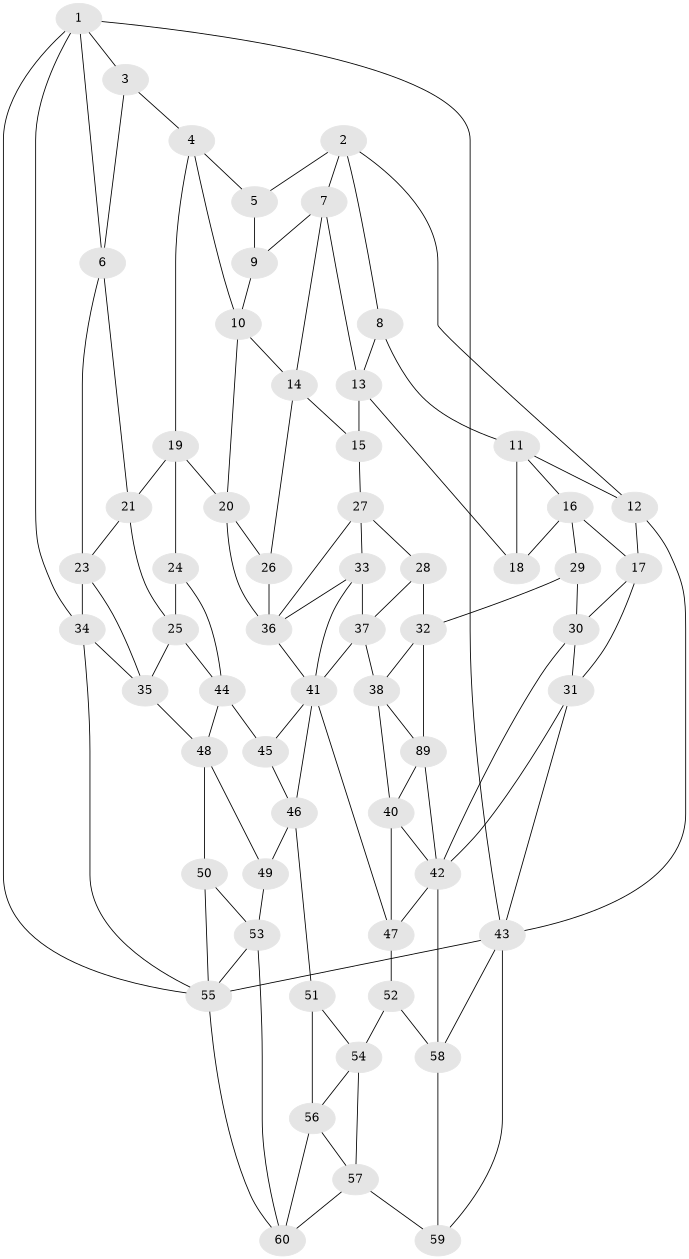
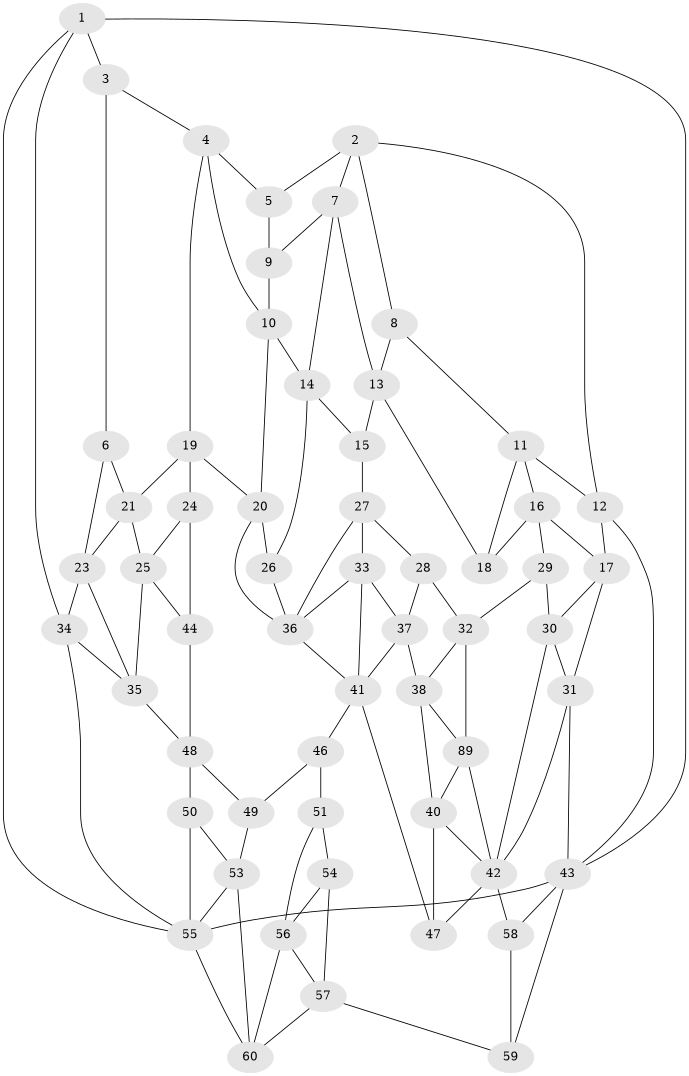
edge "1" -- "6": removed
node "45": removed
node "52": removed
